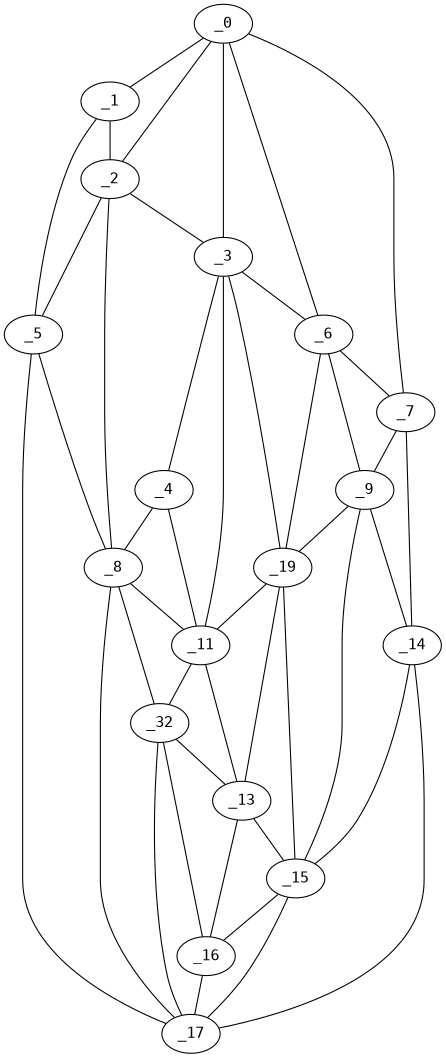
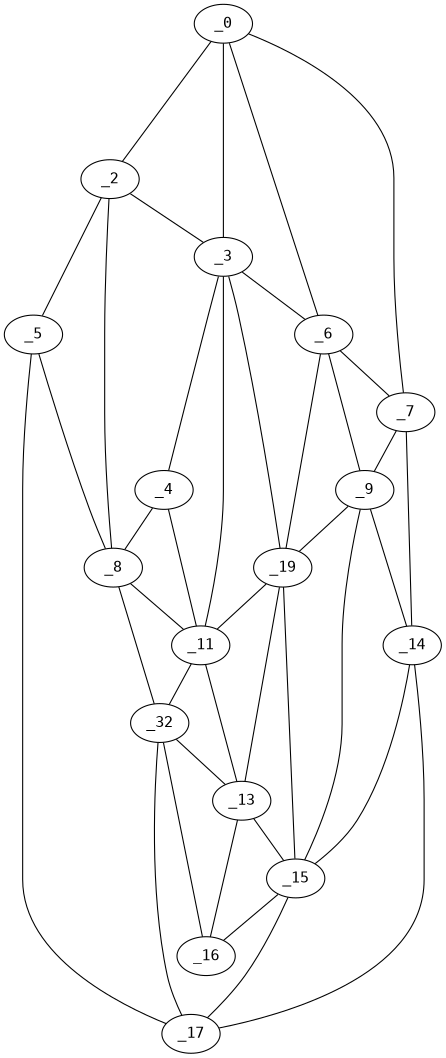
node "_1": removed
edge "_8" -- "_17": removed
edge "_16" -- "_17": removed
